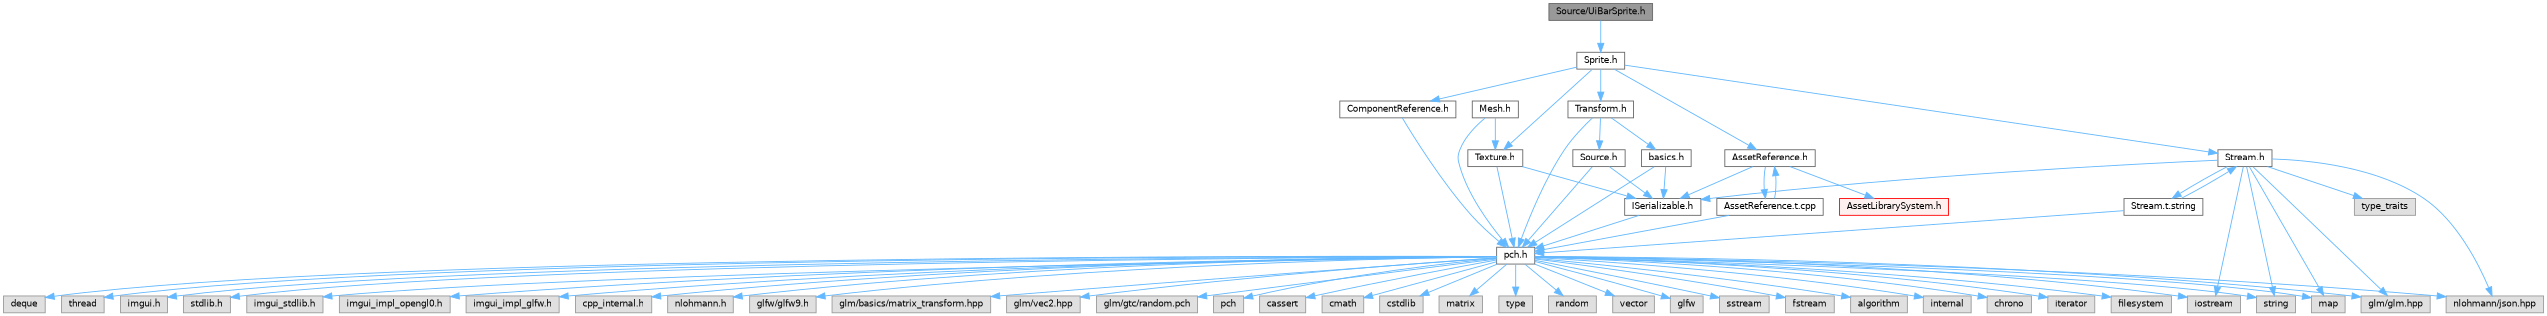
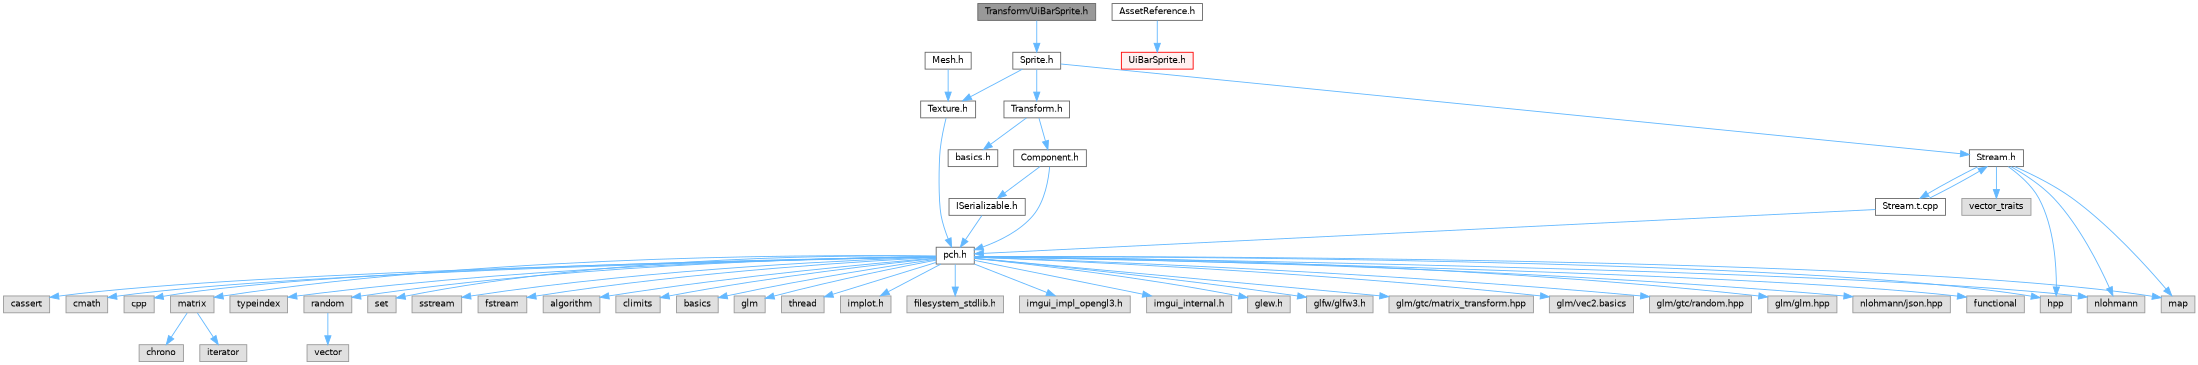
node "Source/UiBarSprite.h": label "Source/UiBarSprite.h" -> "Transform/UiBarSprite.h"
edge "Sprite.h" -> "AssetReference.h": removed
node "ComponentReference.h": removed
node "Source.h": label "Source.h" -> "Component.h"
edge "Transform.h" -> "pch.h": removed
edge "Stream.h" -> "ISerializable.h": removed
edge "basics.h" -> "ISerializable.h": removed
edge "Mesh.h" -> "pch.h": removed
edge "Texture.h" -> "ISerializable.h": removed
edge "AssetReference.h" -> "ISerializable.h": removed
edge "Stream.h" -> "nlohmann/json.hpp": removed
edge "basics.h" -> "pch.h": removed
node "AssetReference.t.cpp": removed
node "AssetLibrarySystem.h": label "AssetLibrarySystem.h" -> "UiBarSprite.h"
node "Stream.t.string": label "Stream.t.string" -> "Stream.t.cpp"
node "type_traits": label "type_traits" -> "vector_traits"
edge "Stream.h" -> "glm/glm.hpp": removed
edge "pch.h" -> "iterator": now "matrix" -> "iterator"
edge "pch.h" -> "chrono": now "matrix" -> "chrono"
edge "pch.h" -> "vector": now "random" -> "vector"
node "deque": label "deque" -> "glm"
node "imgui.h": removed
node "stdlib.h": label "stdlib.h" -> "implot.h"
node "imgui_stdlib.h": label "imgui_stdlib.h" -> "filesystem_stdlib.h"
node "imgui_impl_opengl0.h": label "imgui_impl_opengl0.h" -> "imgui_impl_opengl3.h"
node "imgui_impl_glfw.h": removed
node "cpp_internal.h": label "cpp_internal.h" -> "imgui_internal.h"
node "nlohmann.h": label "nlohmann.h" -> "glew.h"
node "glfw/glfw9.h": label "glfw/glfw9.h" -> "glfw/glfw3.h"
node "glm/basics/matrix_transform.hpp": label "glm/basics/matrix_transform.hpp" -> "glm/gtc/matrix_transform.hpp"
node "glm/vec2.hpp": label "glm/vec2.hpp" -> "glm/vec2.basics"
node "glm/gtc/random.pch": label "glm/gtc/random.pch" -> "glm/gtc/random.hpp"
node "pch": label "pch" -> "functional"
node "cstdlib": label "cstdlib" -> "cpp"
node "type": label "type" -> "typeindex"
node "glfw": label "glfw" -> "set"
node "internal": label "internal" -> "climits"
node "filesystem": label "filesystem" -> "basics"
node "iostream": label "iostream" -> "hpp"
node "string": label "string" -> "nlohmann"
